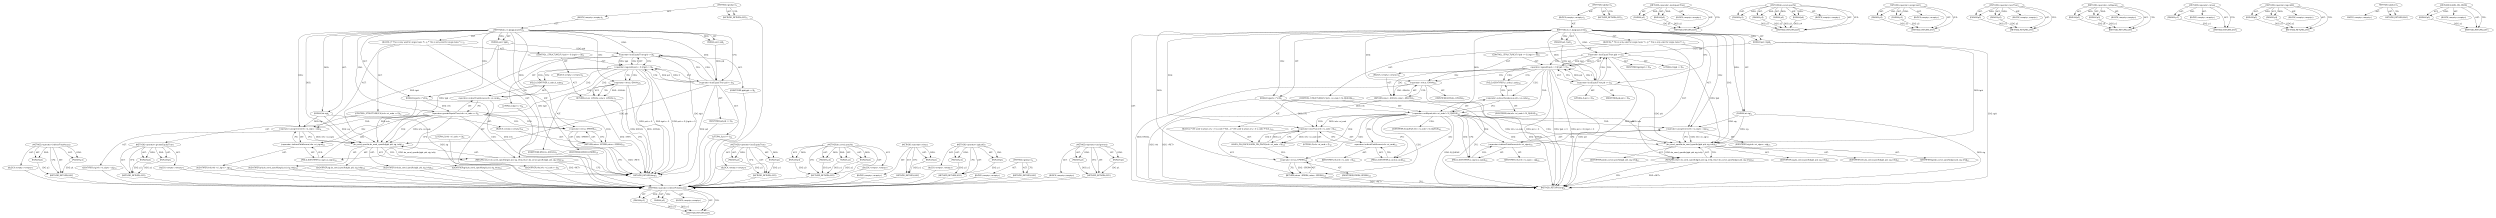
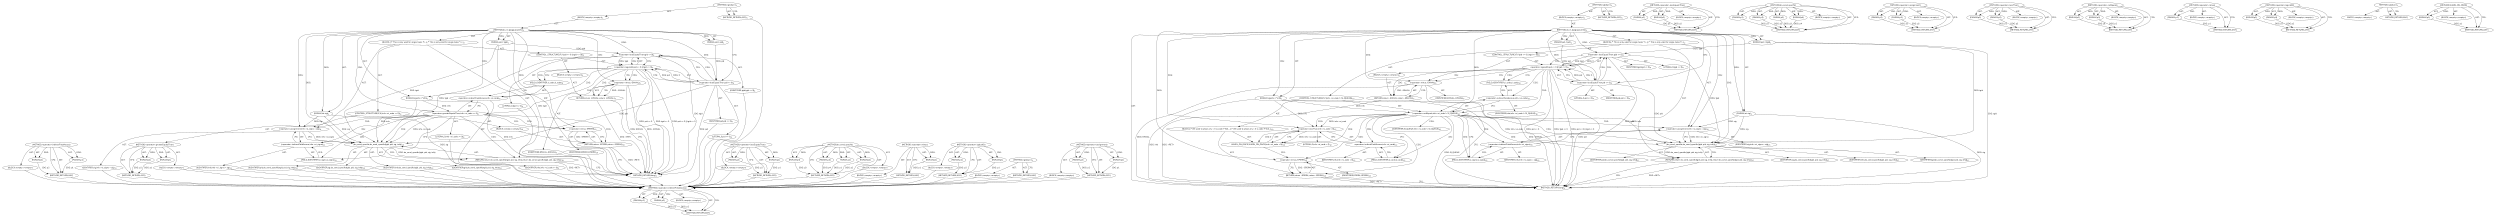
edge "(<operator>.greaterEqualsThan,info->si_code >= 0)" -> "(LITERAL,0,info->si_code >= 0)": added, label "AST:"
edge "(WARN_ON_ONCE,WARN_ON_ONCE(info->si_code < 0))" -> "(<operator>.lessThan,info->si_code < 0)": label "DDG: p1" -> "AST: "
